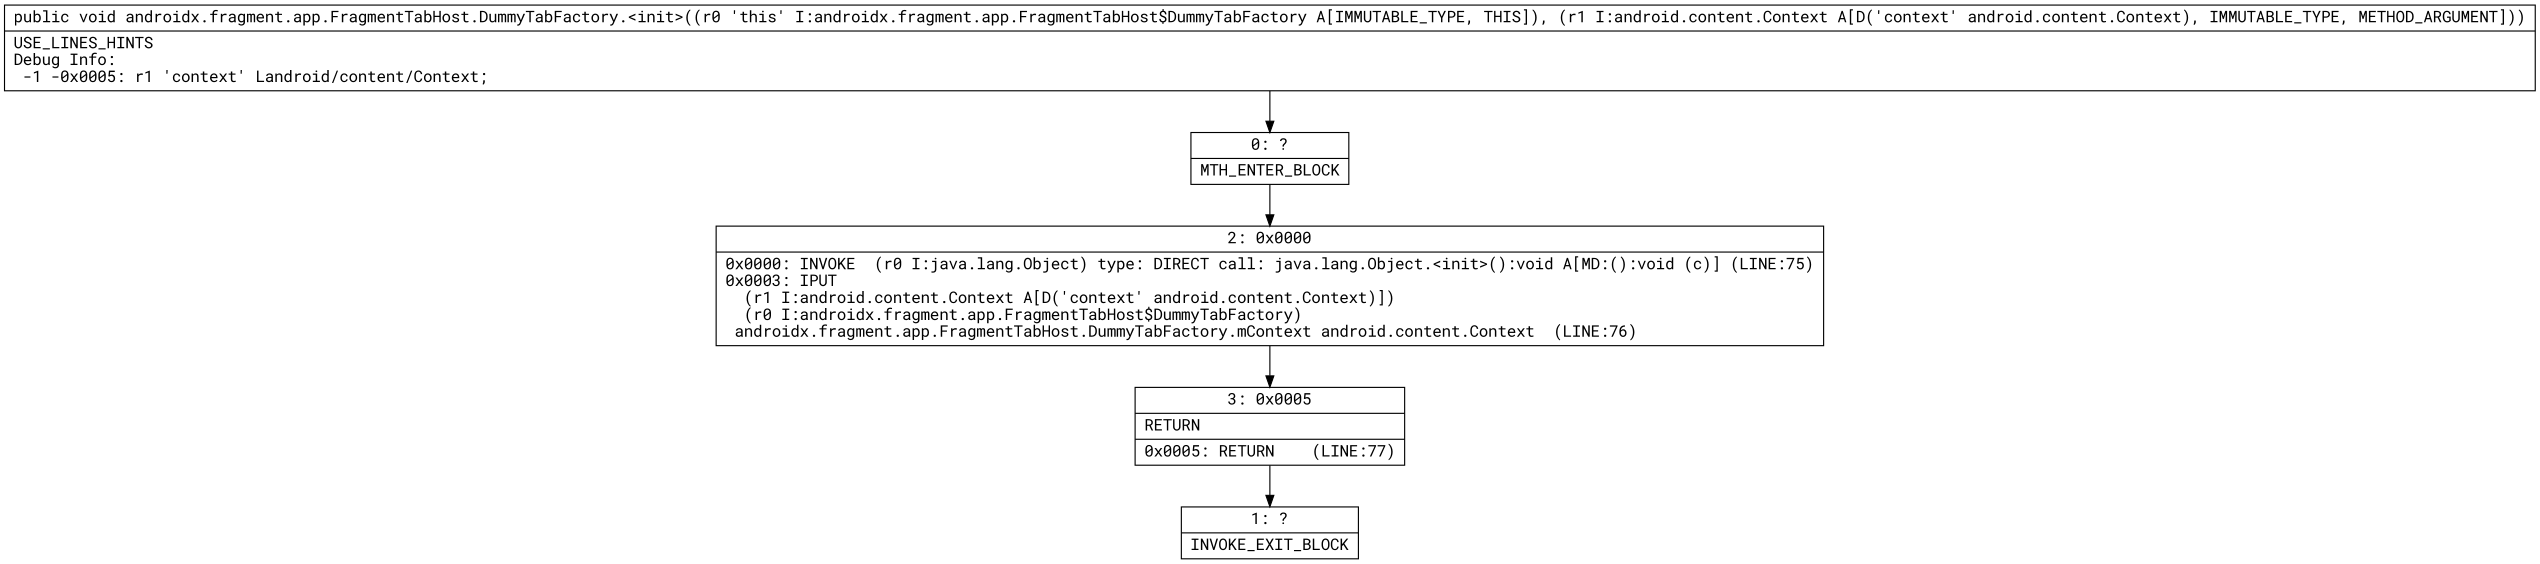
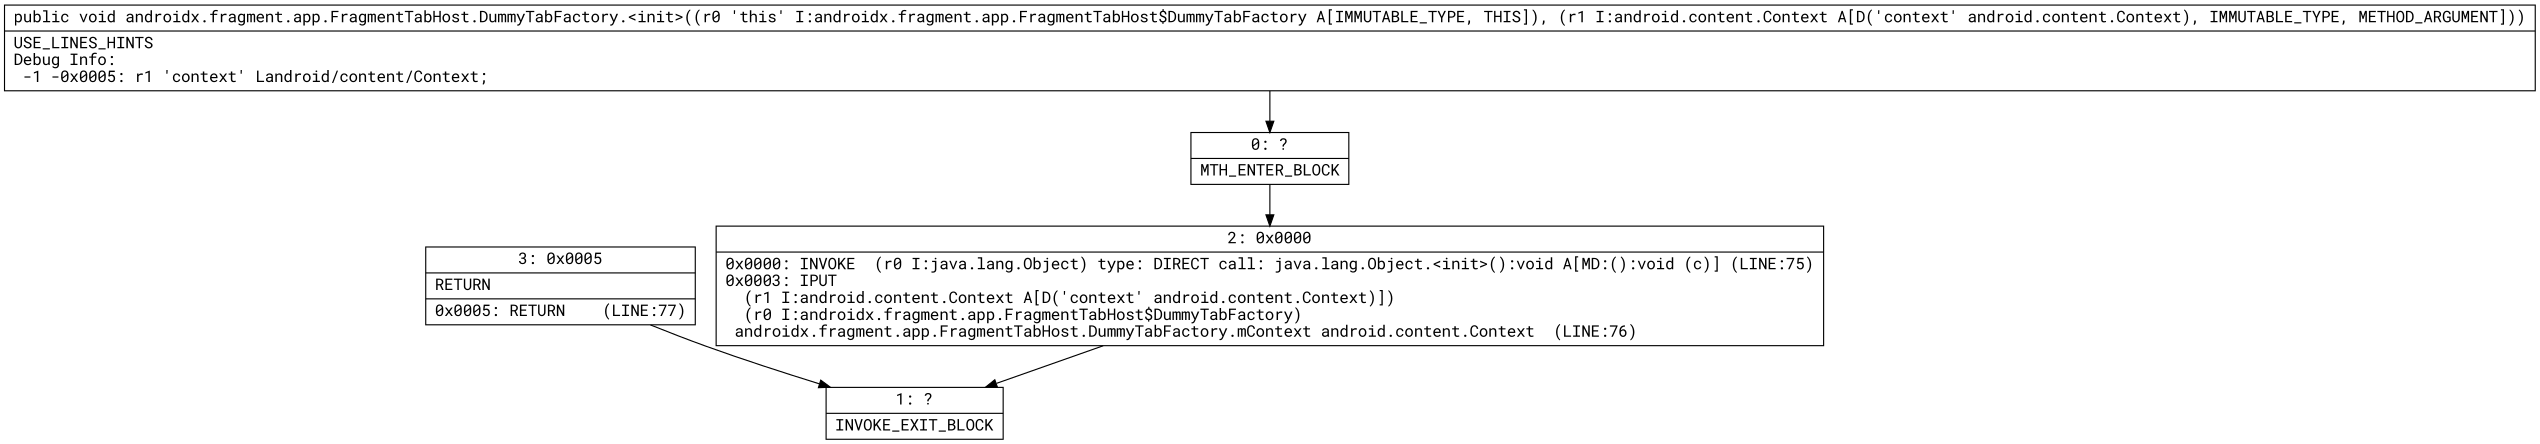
edge "2: 0x0000" -> "3: 0x0005": now "2: 0x0000" -> "1: ?"
